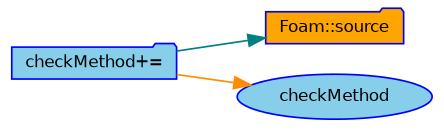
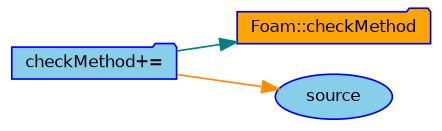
node "Foam::source": label "Foam::source" -> "Foam::checkMethod"
node "checkMethod": label "checkMethod" -> "source"
